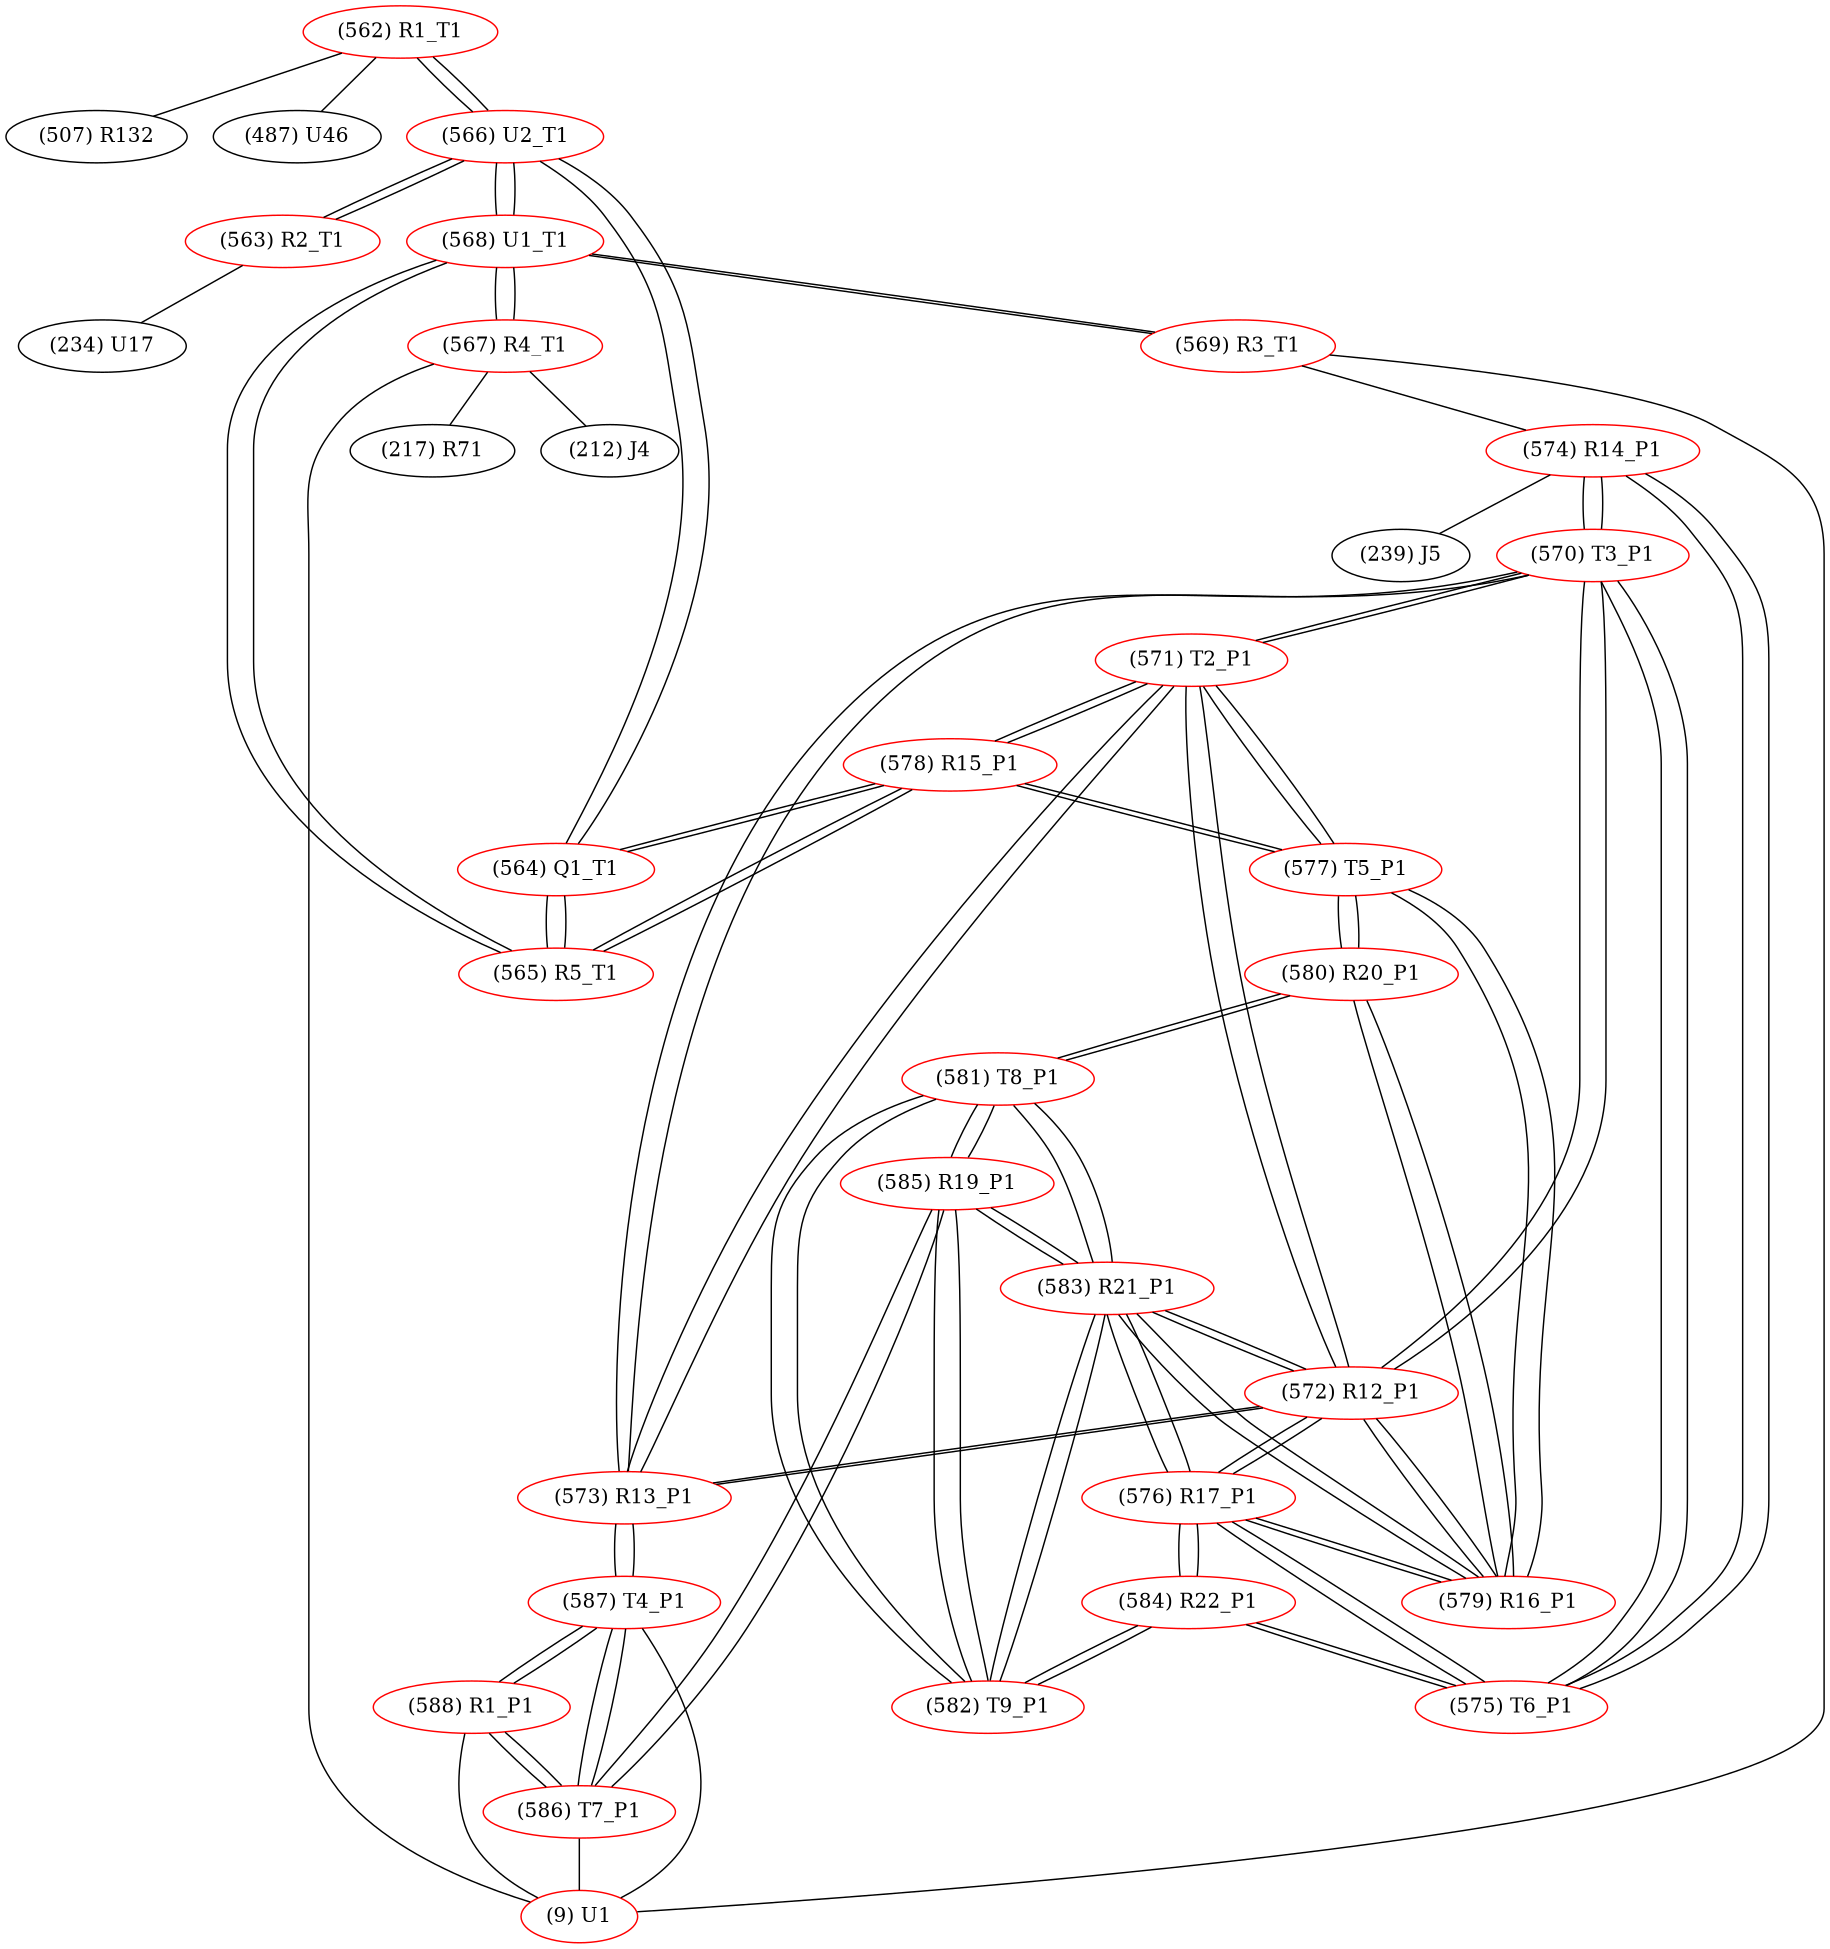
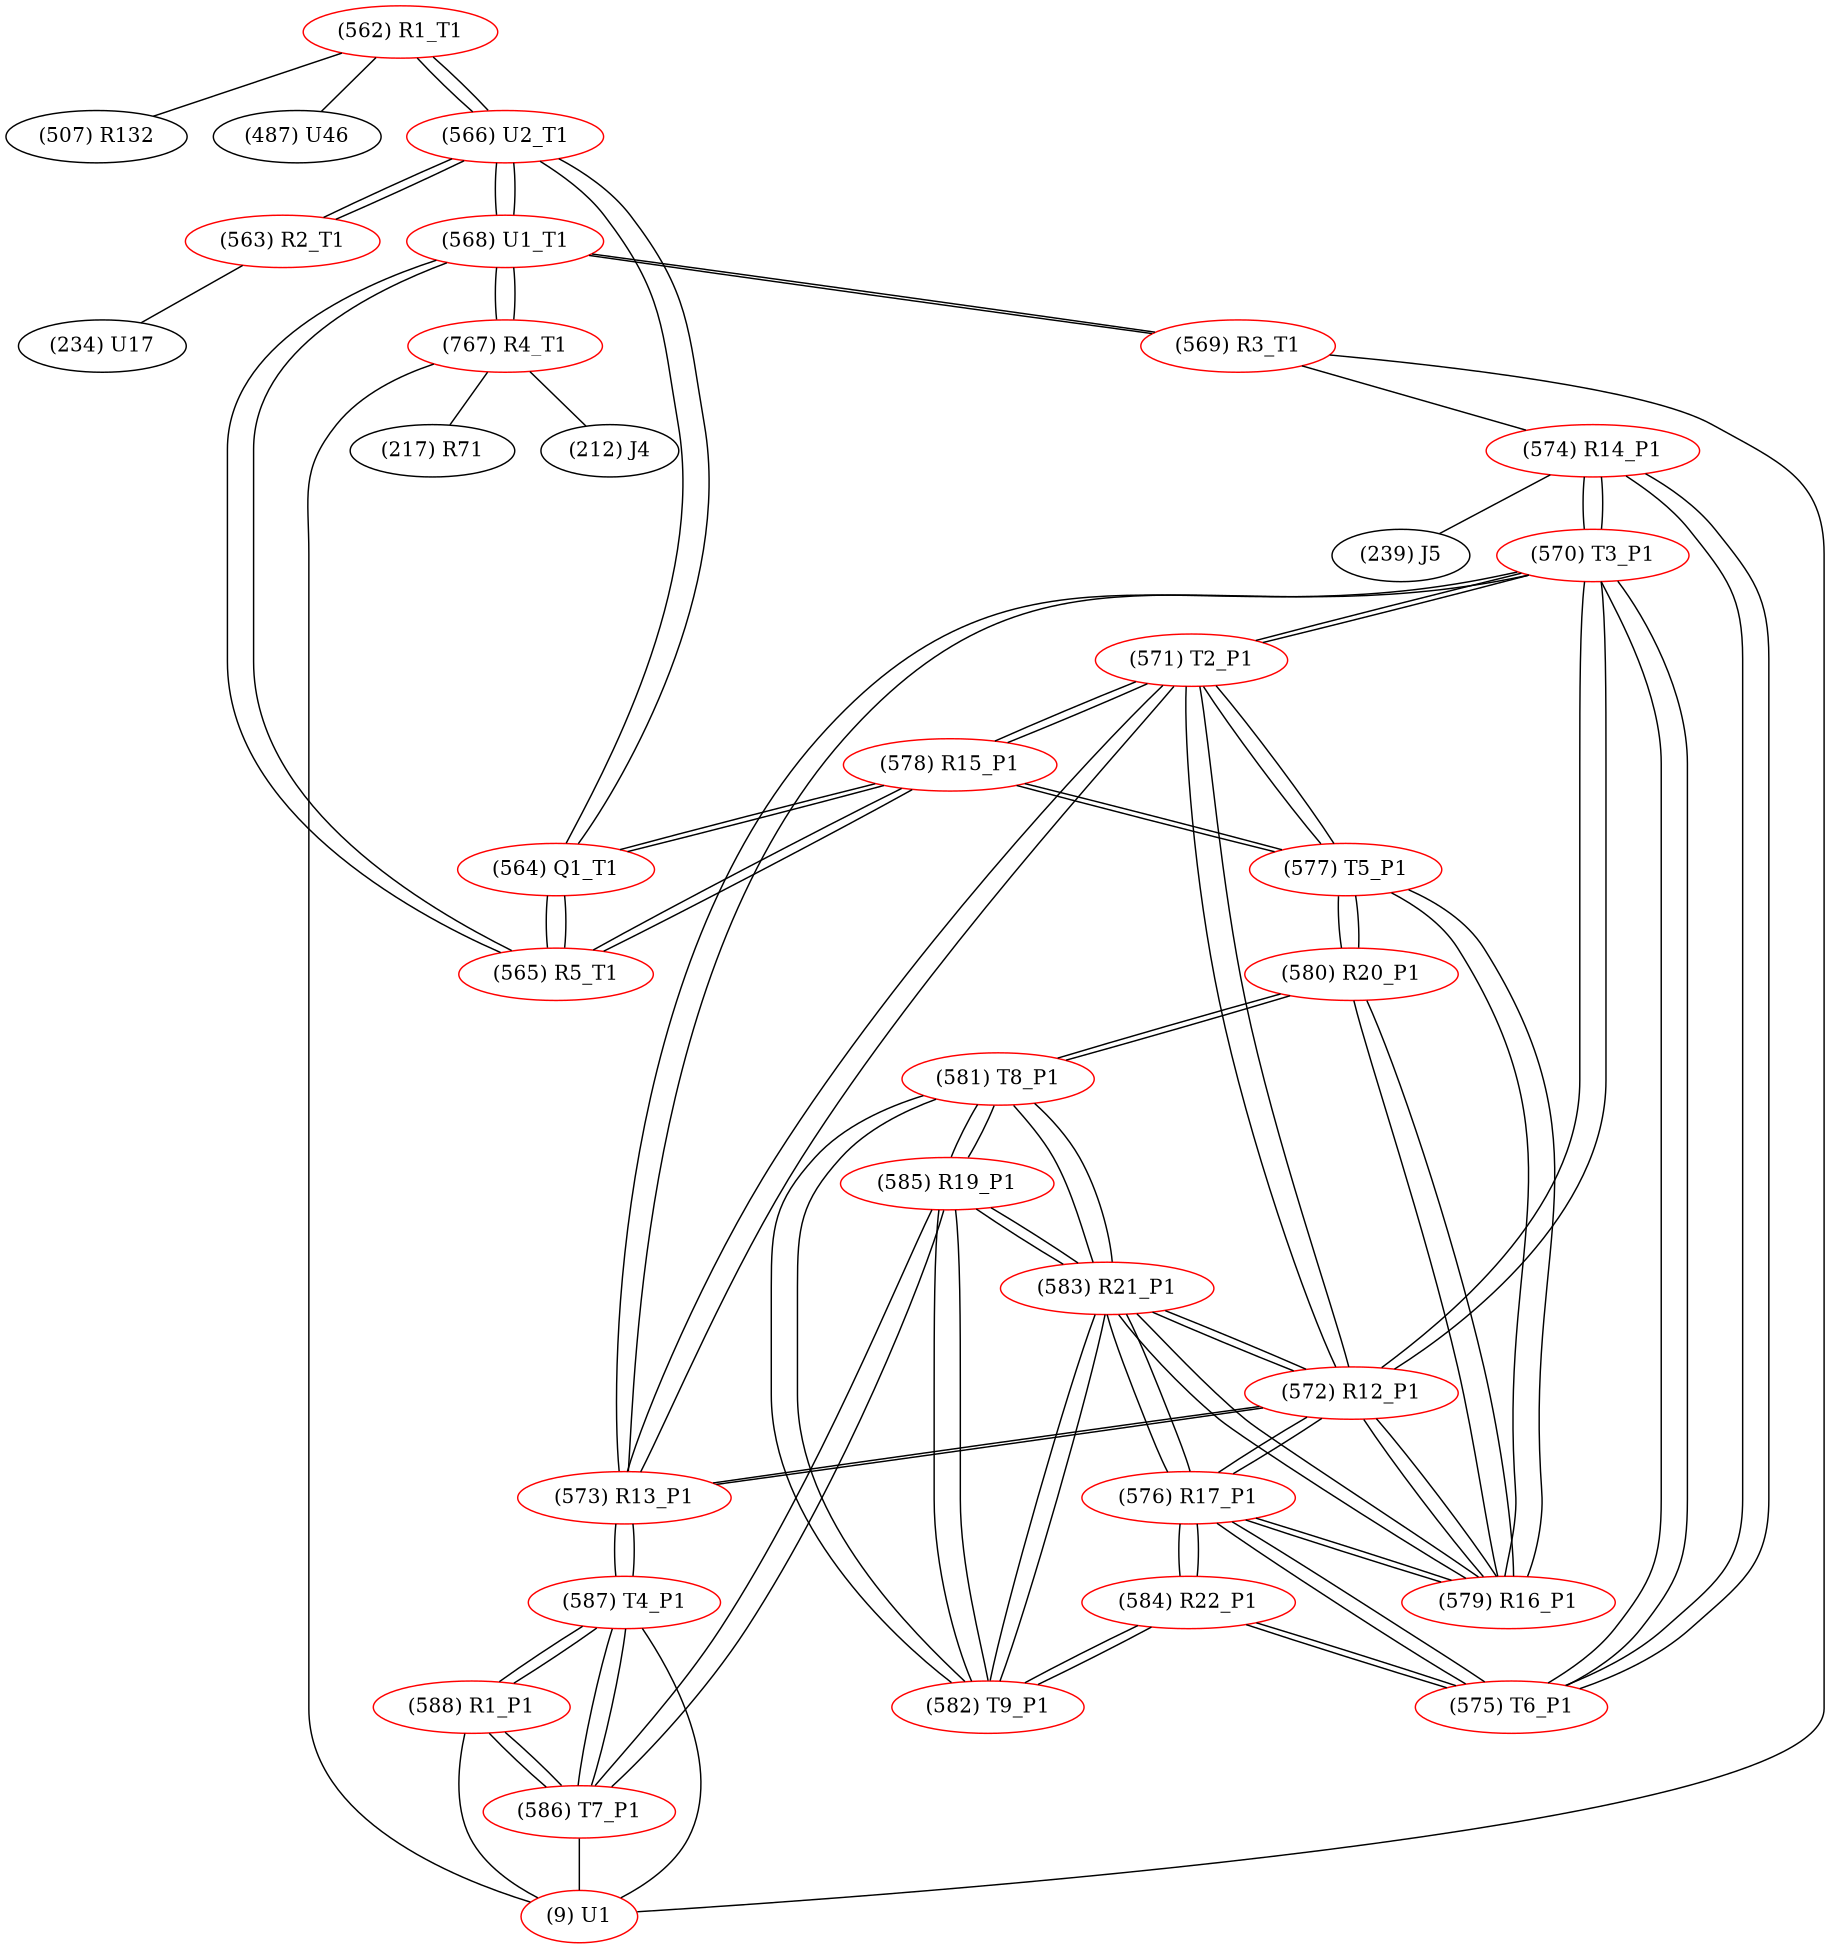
node "(567) R4_T1": label "(567) R4_T1" -> "(767) R4_T1"
